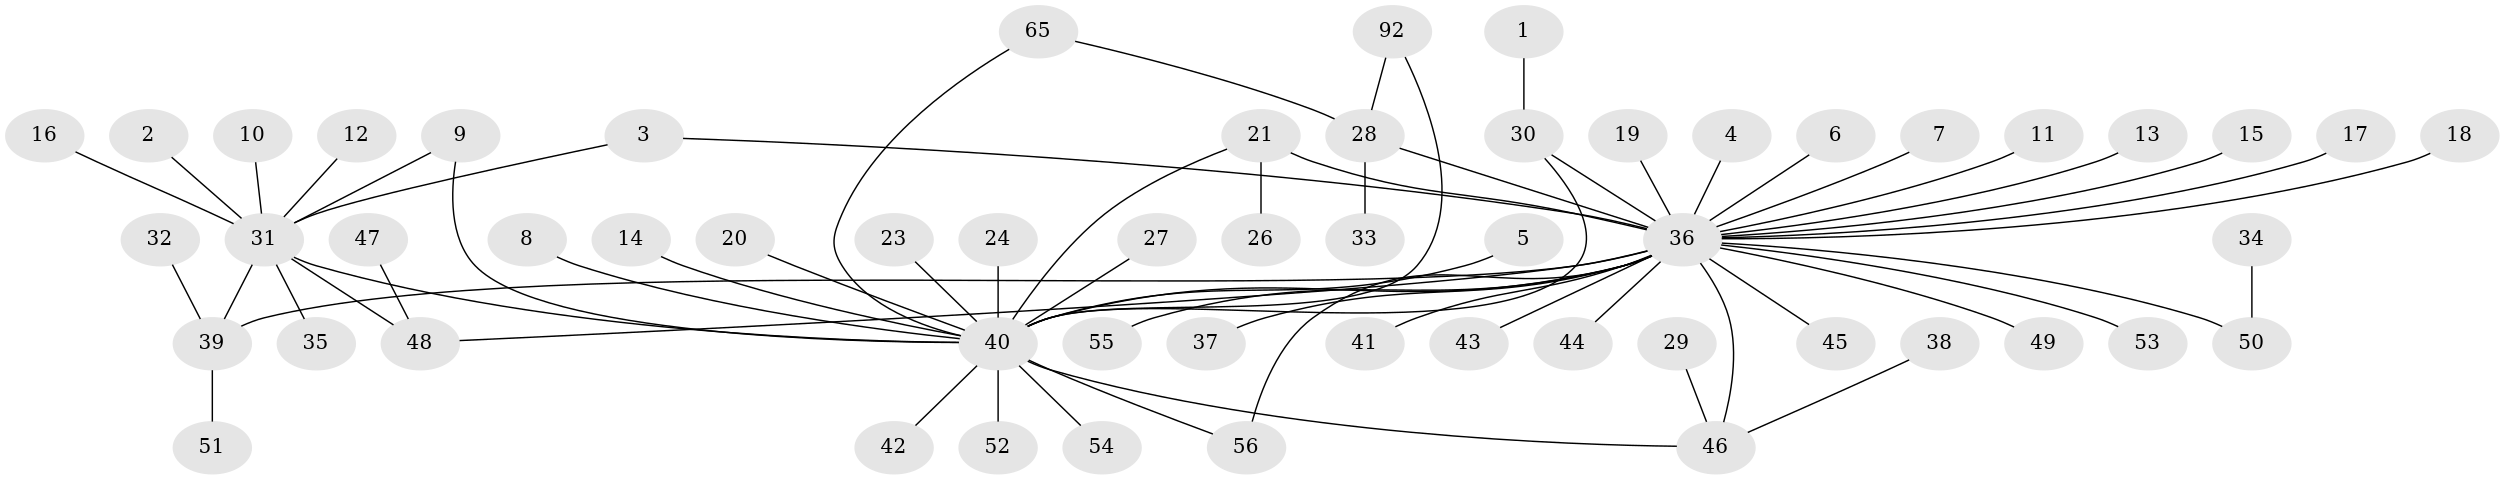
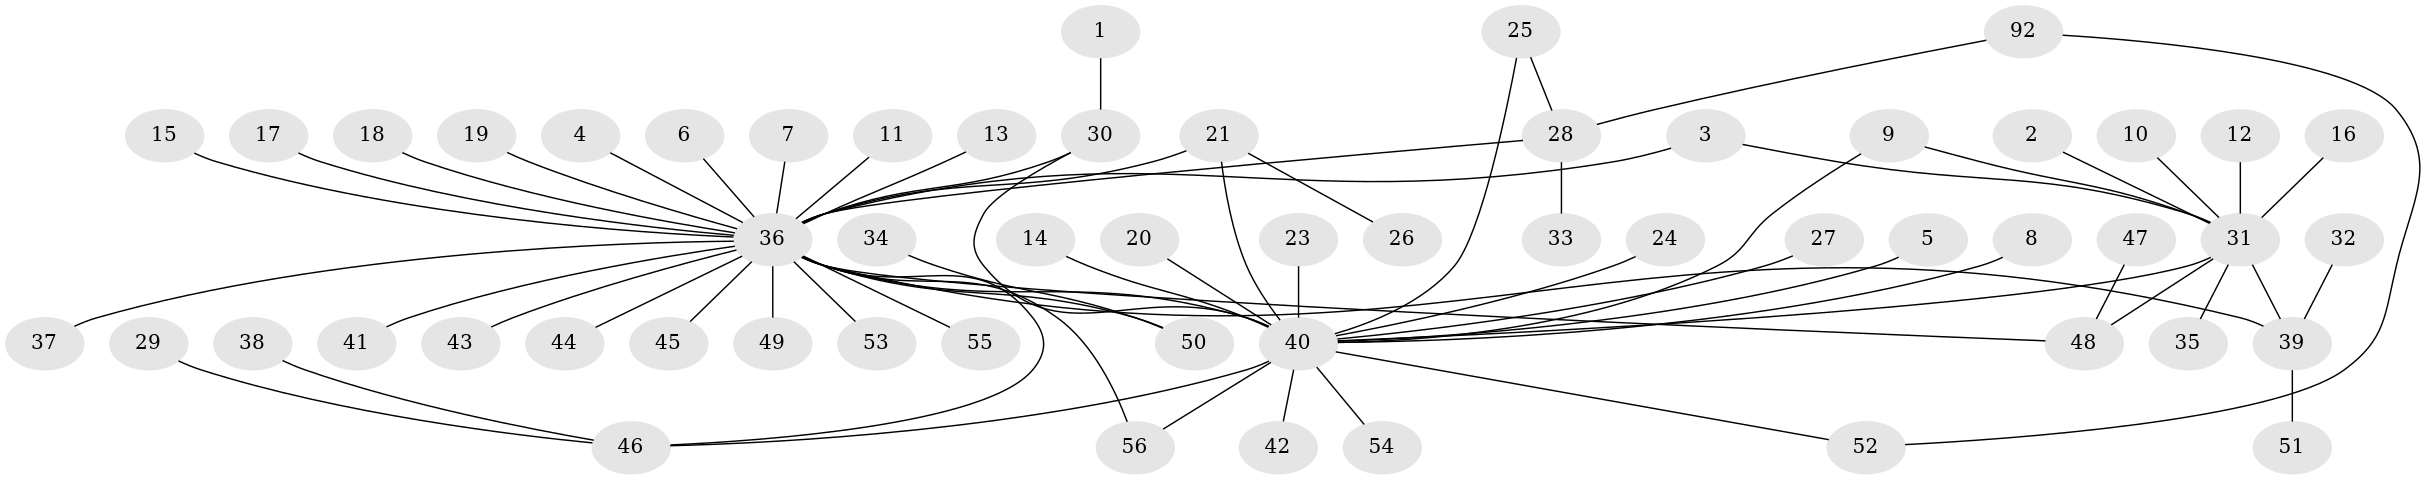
node "65": label "65" -> "25"
edge "92" -- "40": now "92" -- "52"
